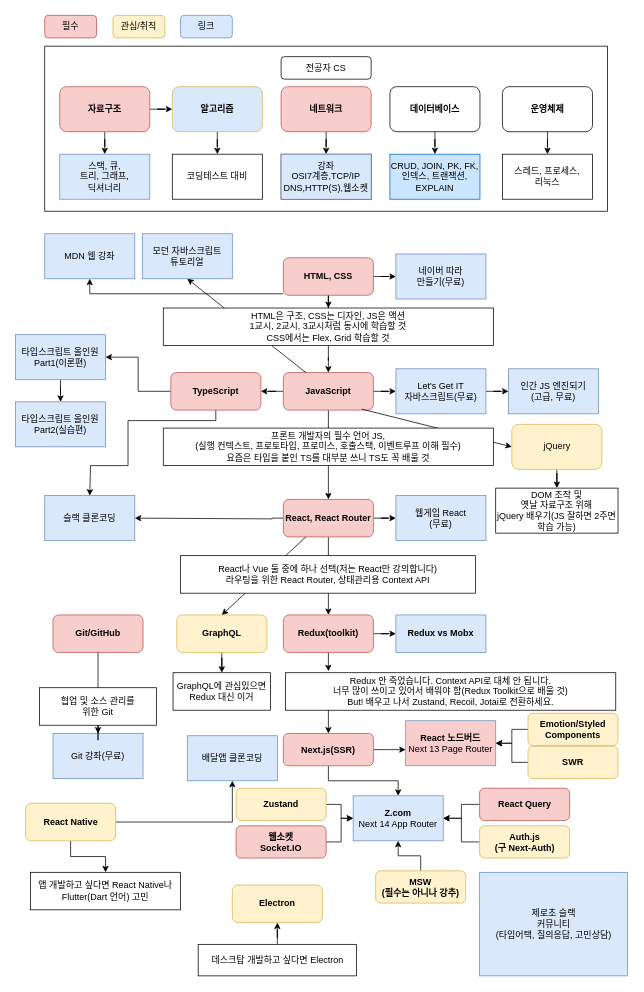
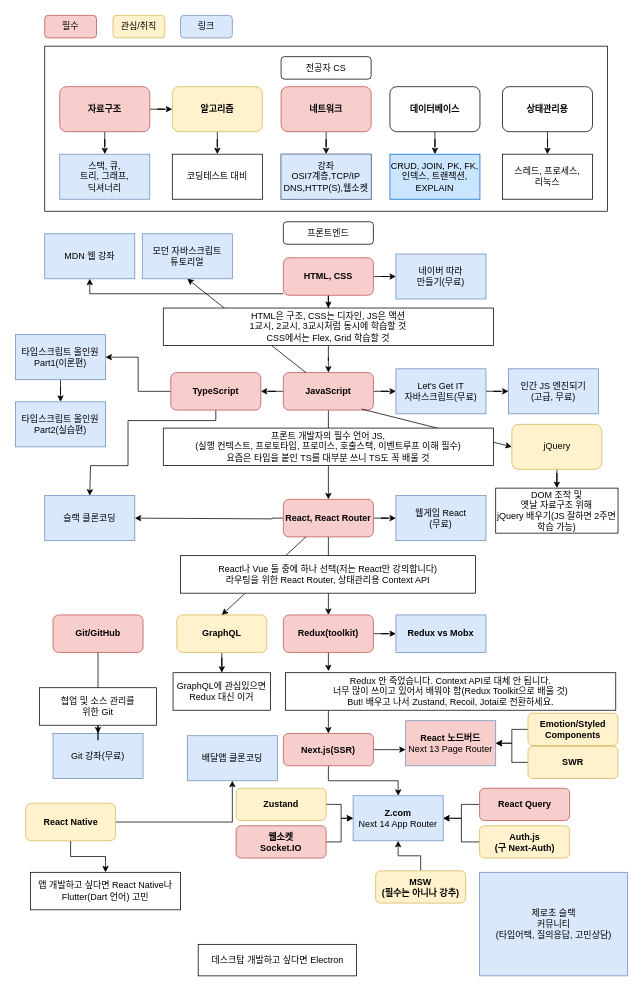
node "알고리즘": fillcolor #dae8fc -> #fff2cc
node "운영체제": label "운영체제" -> "상태관리용"
node "프론트엔드": added
node "Electron": removed
edge "데스크탑 개발하고 싶다면 Electron" -> "Electron": removed
